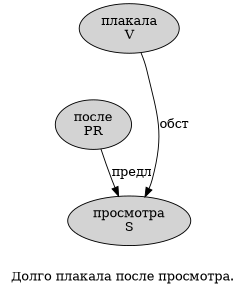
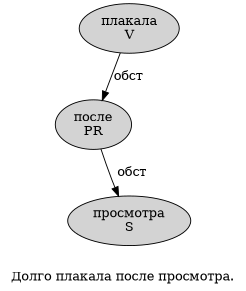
edge "плакала V" -> "просмотра S": now "плакала V" -> "после PR"
edge "после PR" -> "просмотра S": label "предл" -> "обст"
